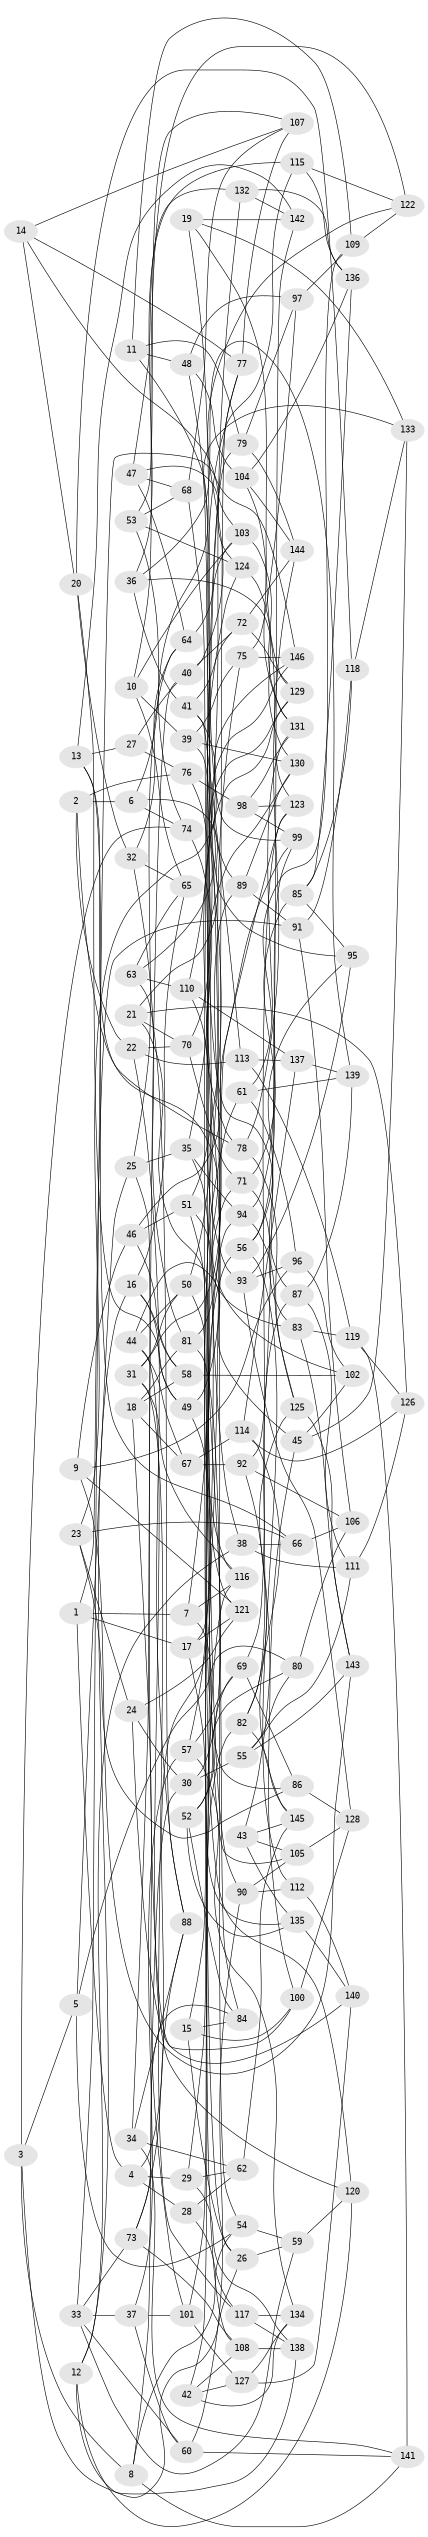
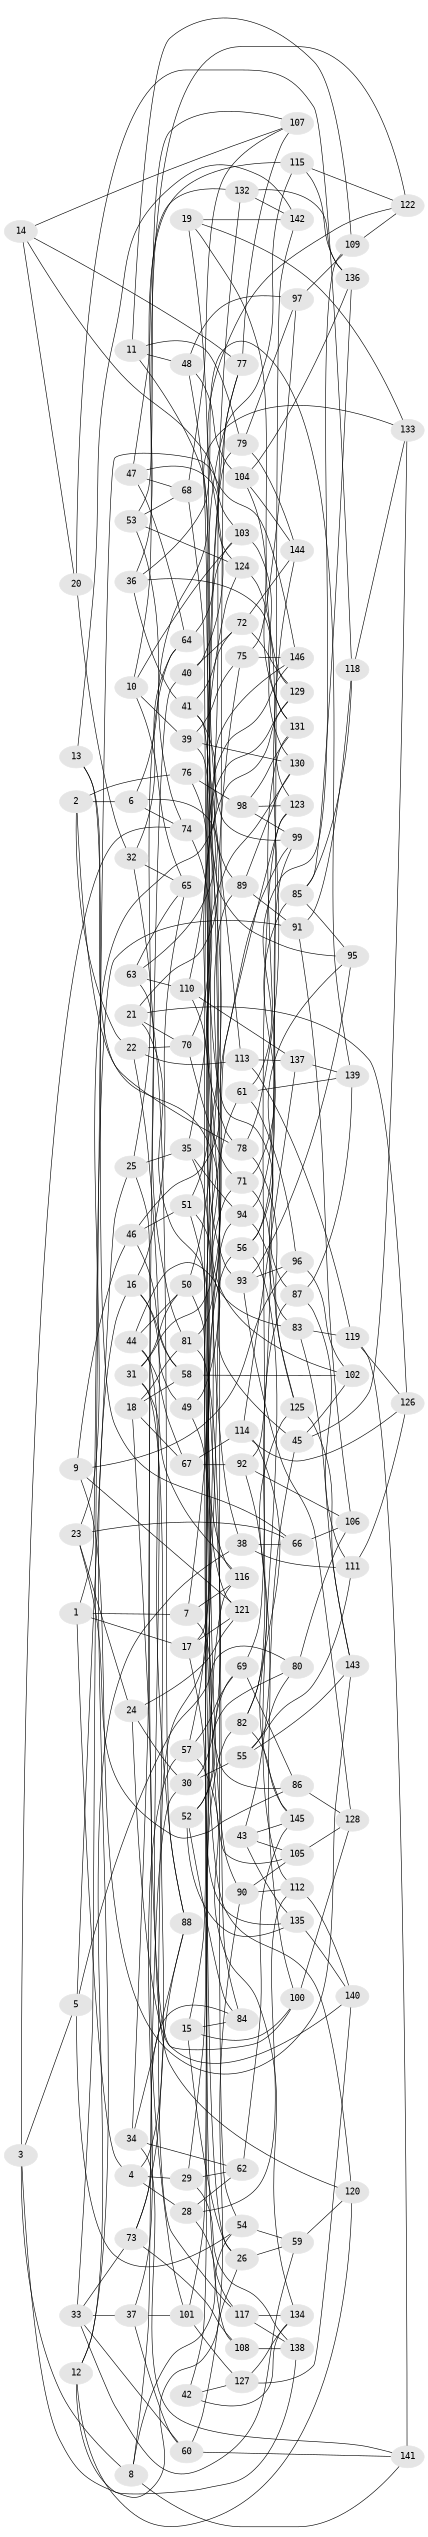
node "27": removed
edge "20" -- "49": removed
edge "112" -- "28": added
edge "108" -- "42": removed
